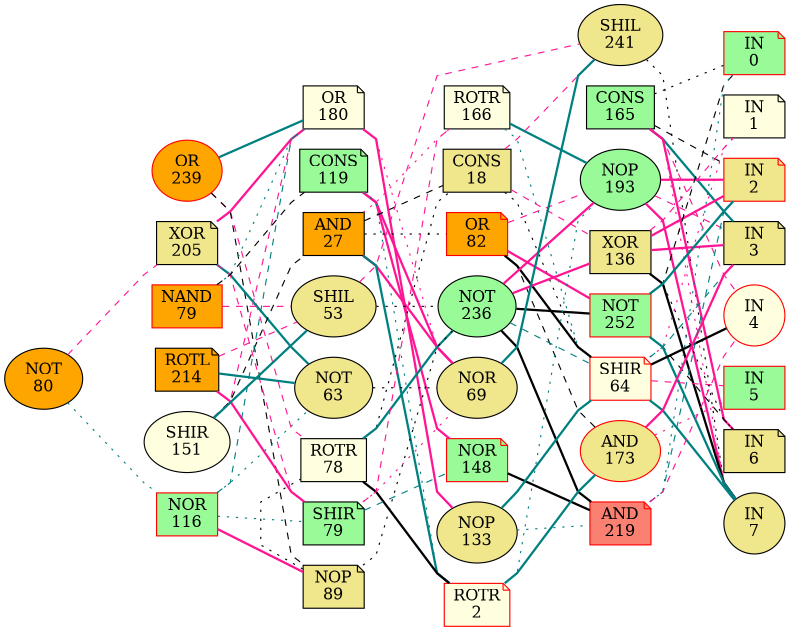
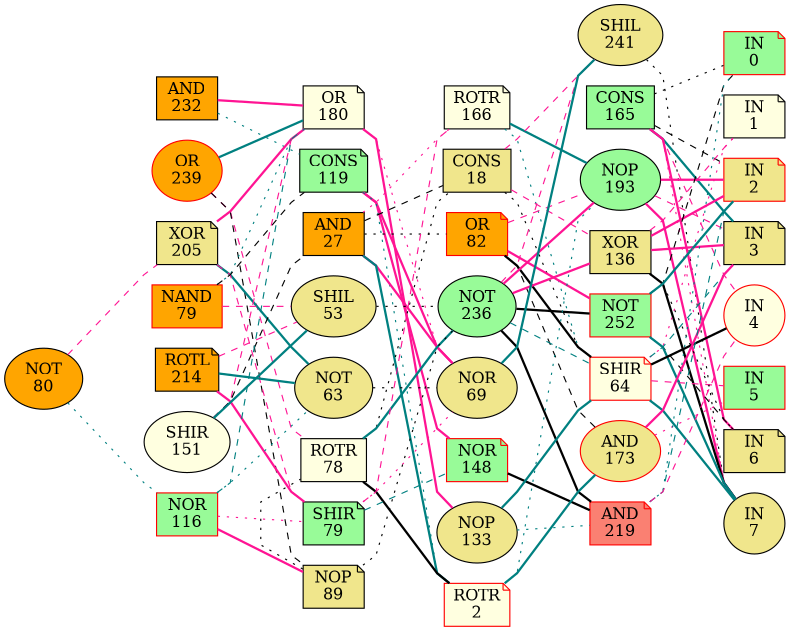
node "AND 232": added
edge "SHIL 241" -- "SHIL 53": now "SHIL 241" -- "NOT 236"
edge "NOR 116" -- "SHIR 79": color teal -> deeppink
